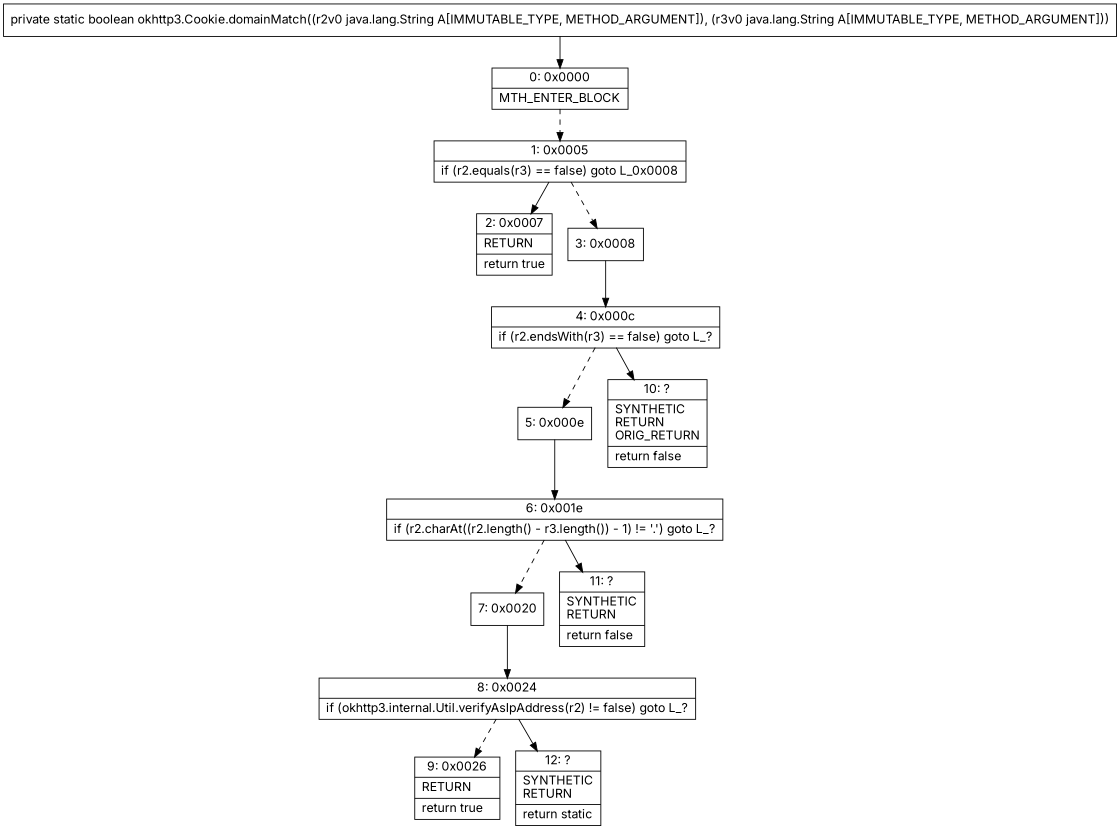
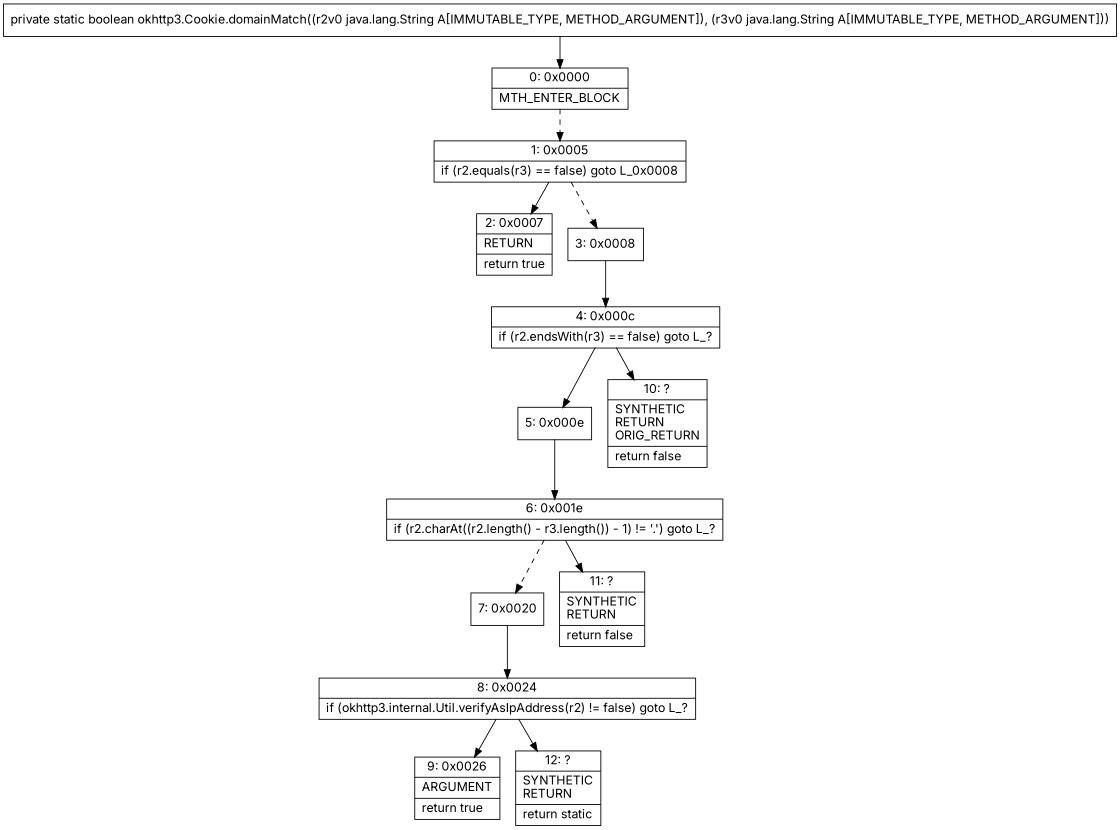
edge "4: 0x000c" -> "5: 0x000e": style dashed -> solid
edge "8: 0x0024" -> "9: 0x0026": style dashed -> solid
node "9: 0x0026": text "RETURN" -> "ARGUMENT"
